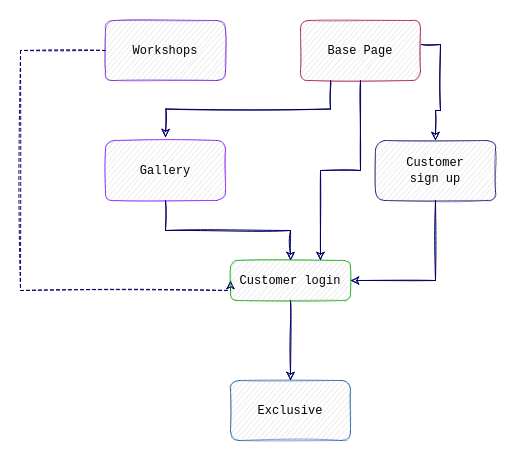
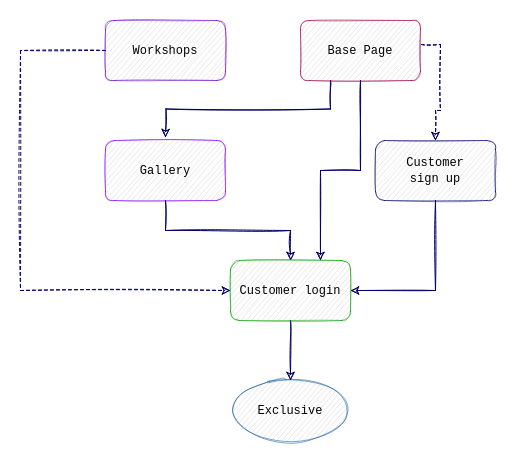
edge "Base Page" -> "Customer sign up": style solid -> dashed
node "Customer login": size 120x40 -> 120x60
node "Exclusive": shape rounded rectangle -> ellipse
